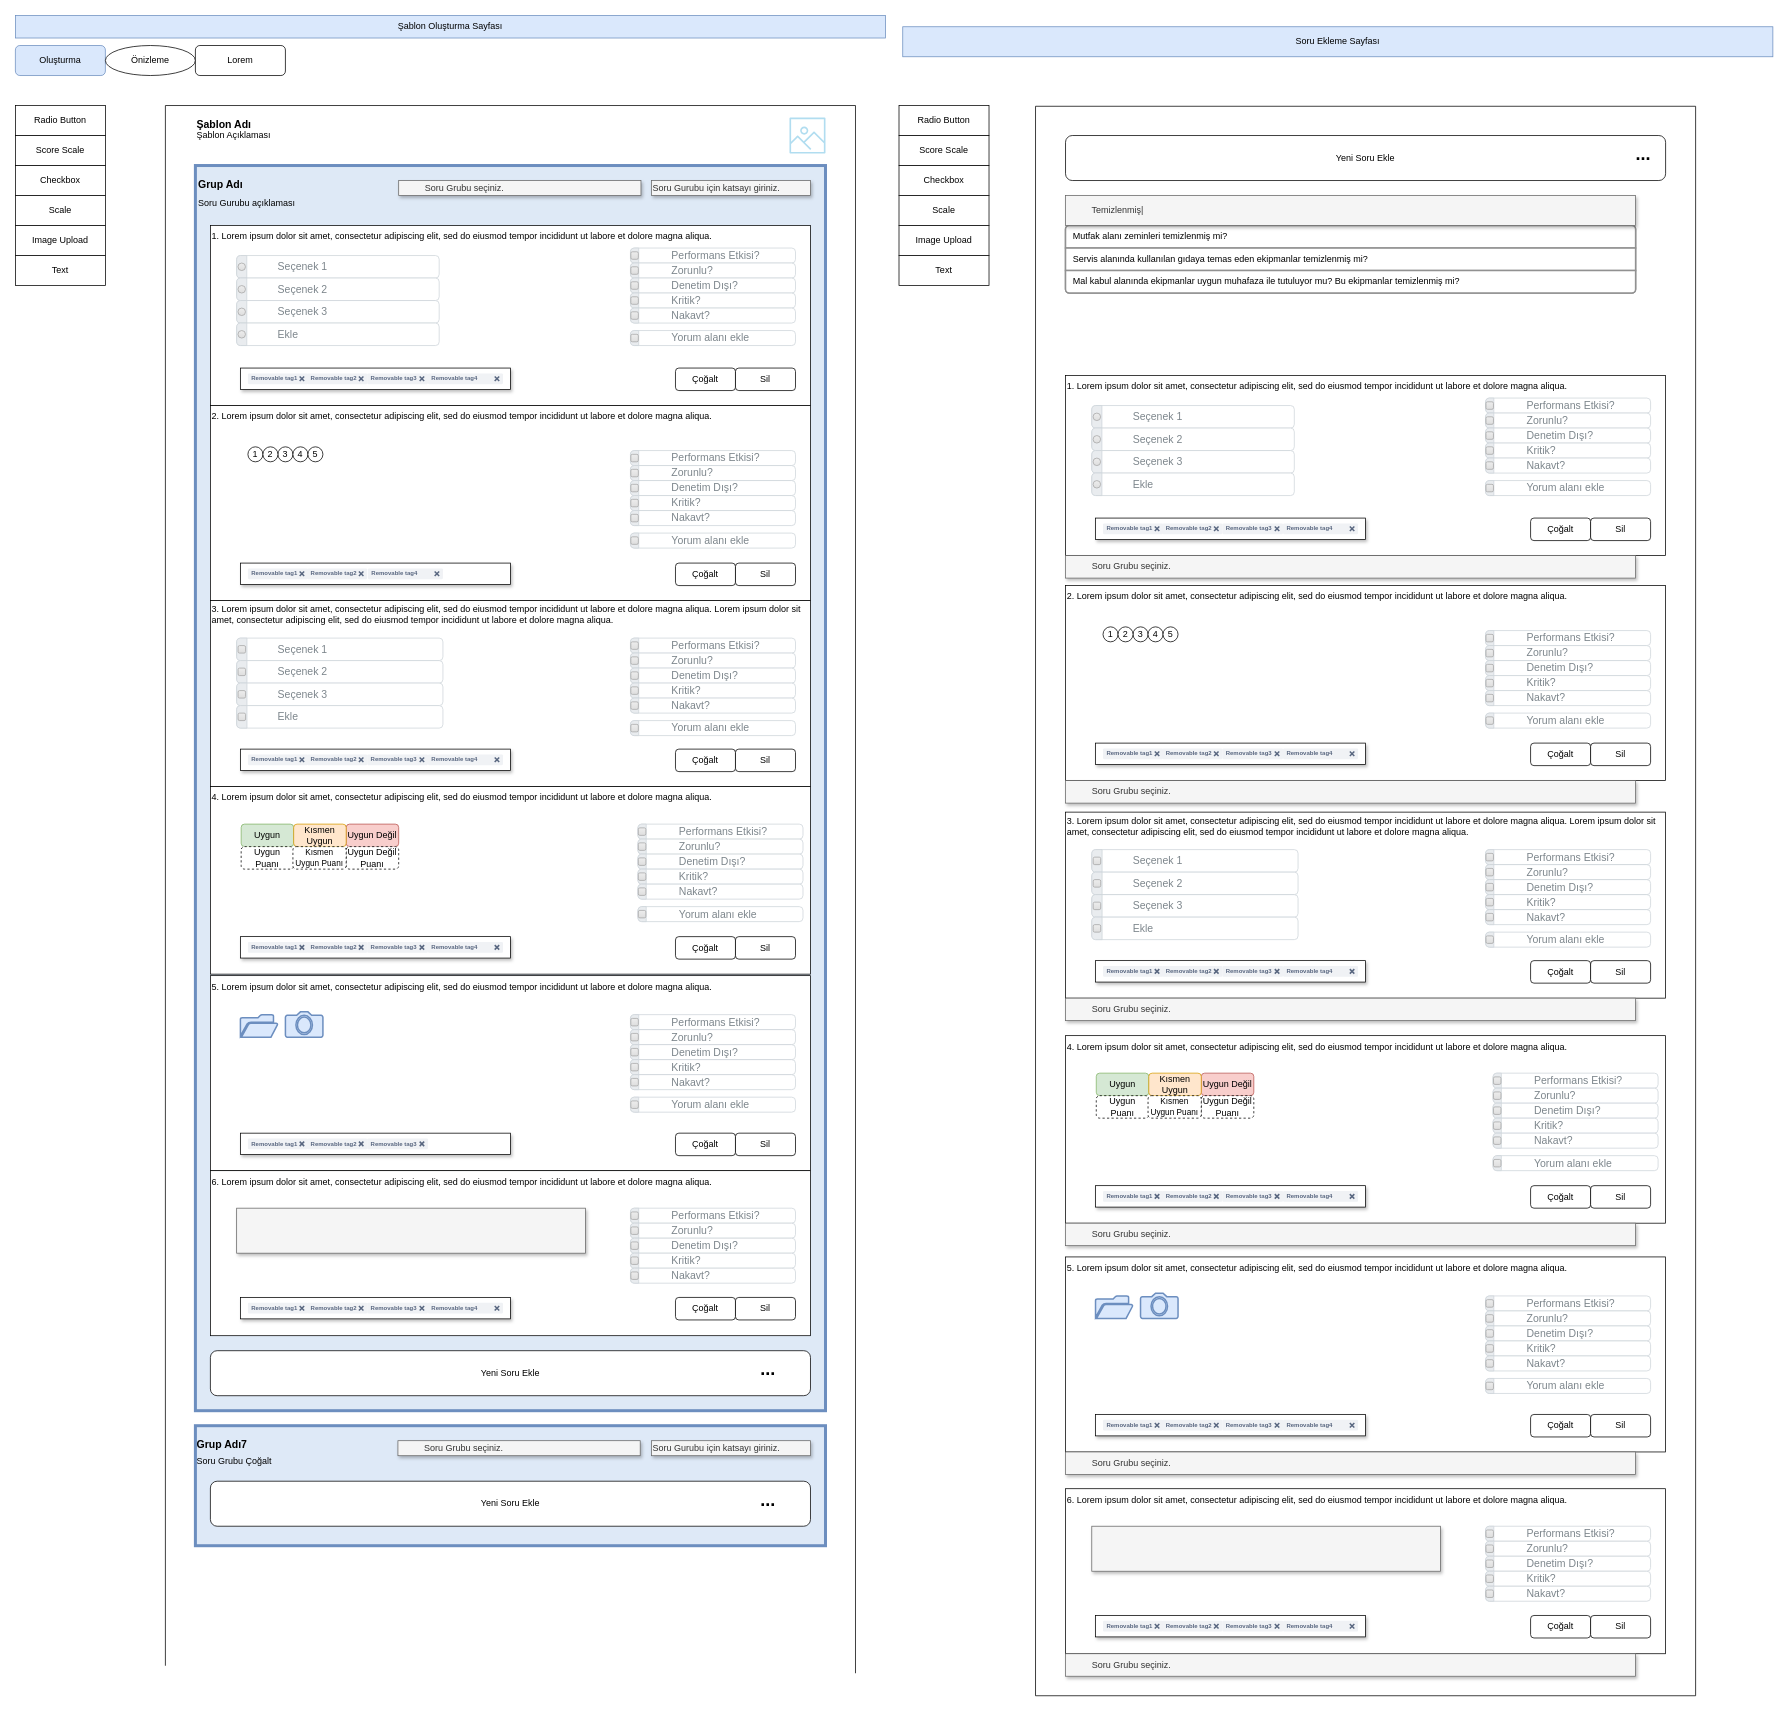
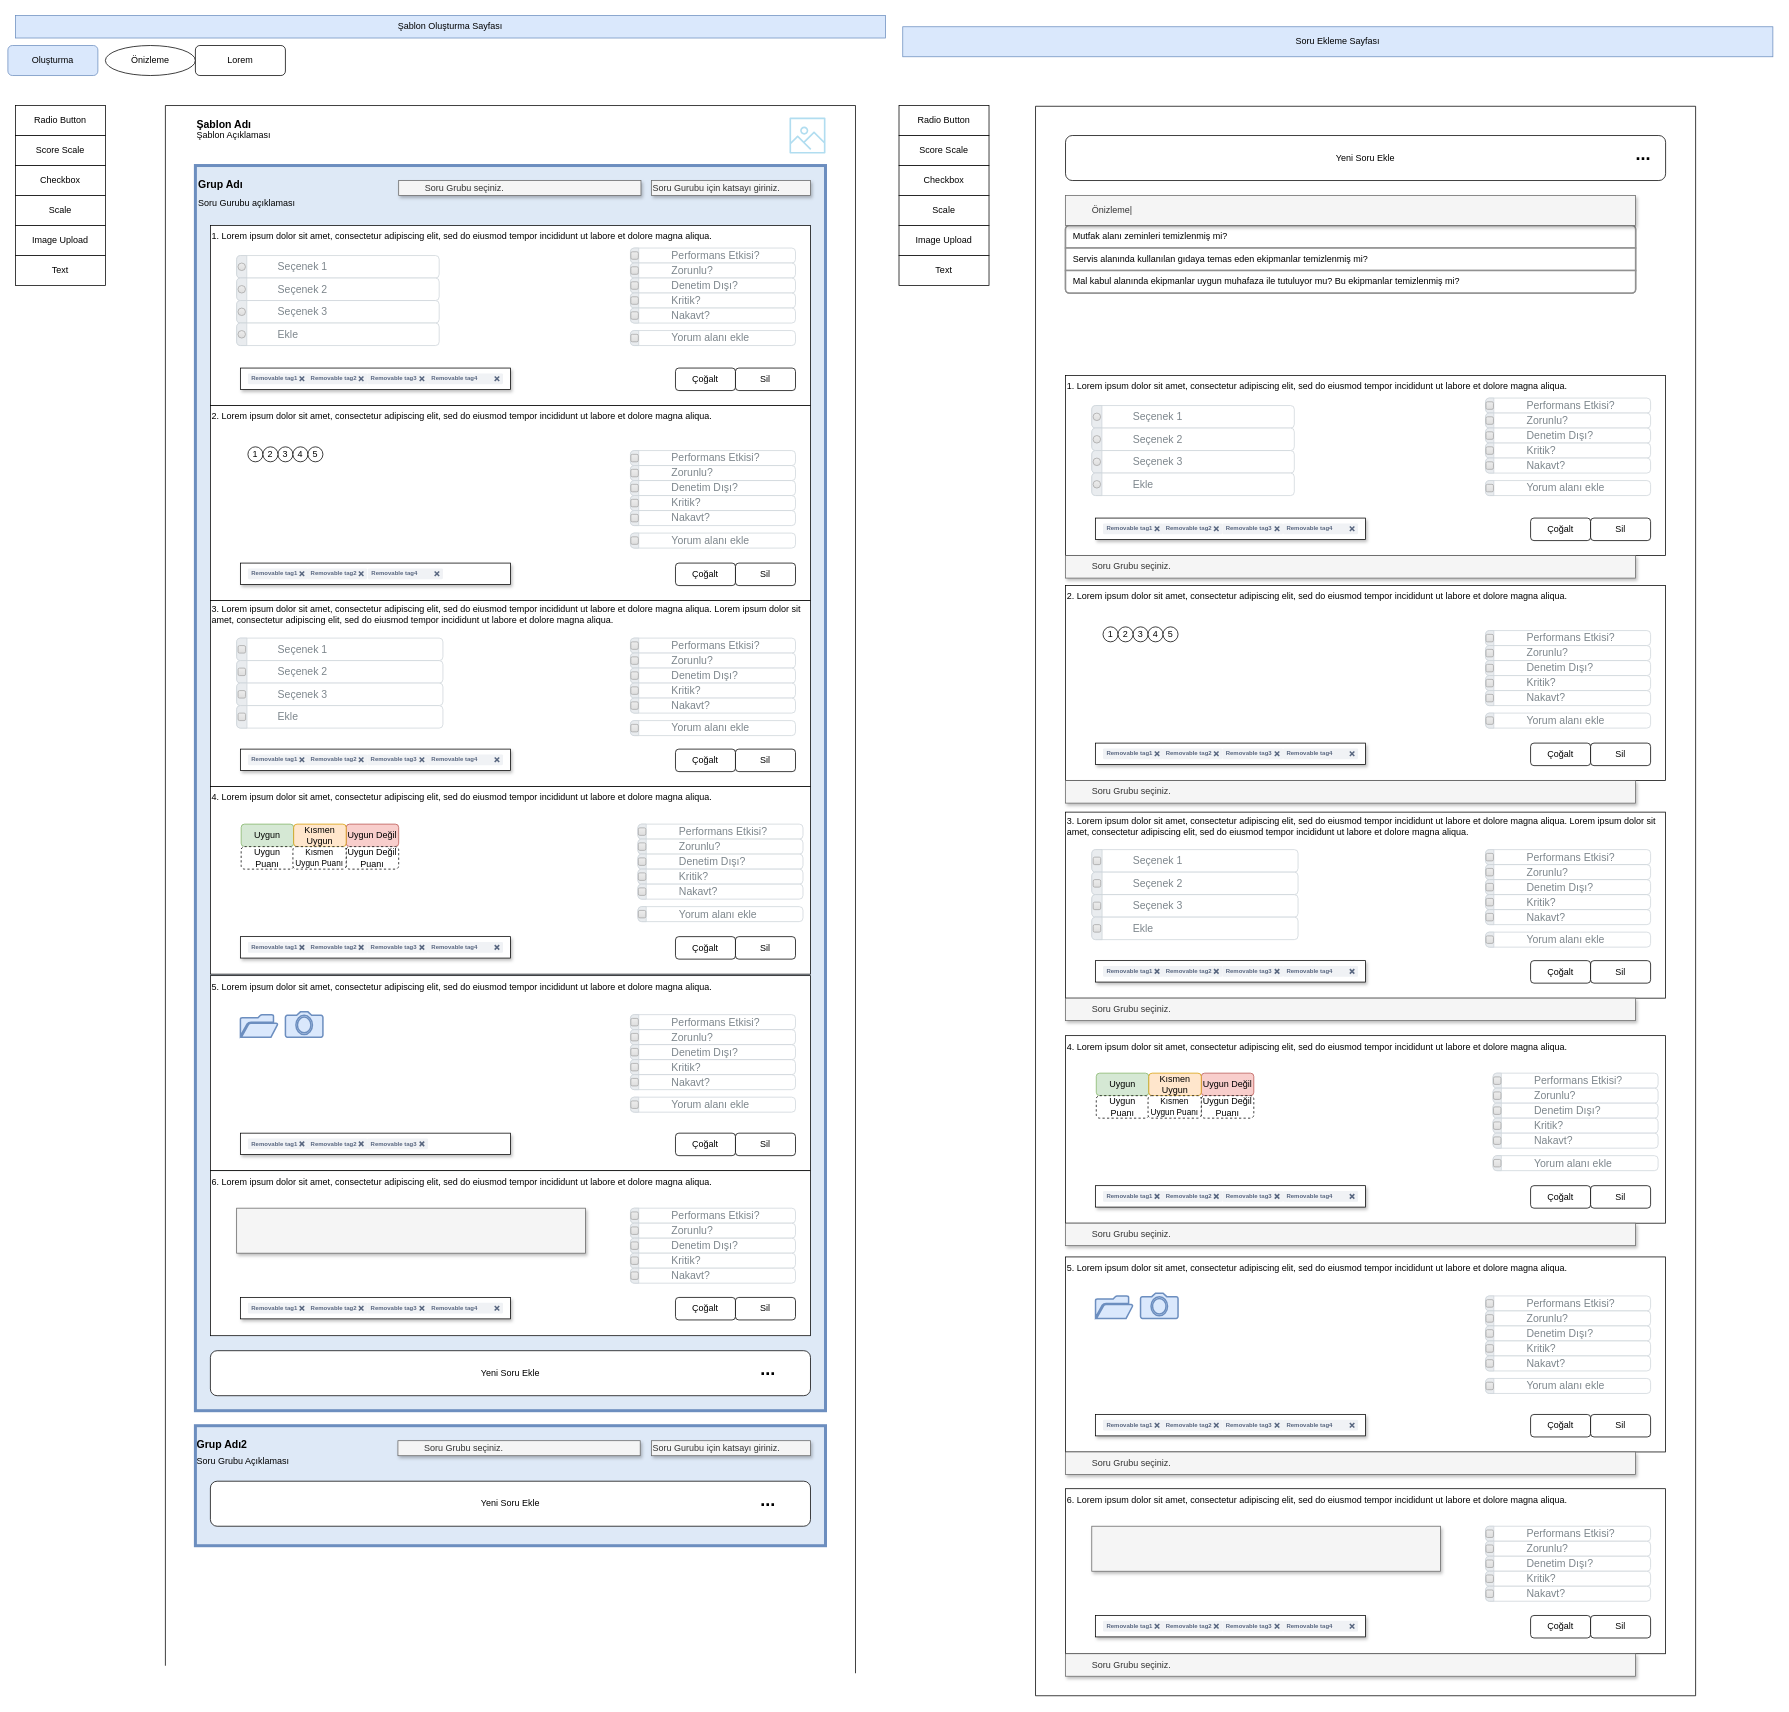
node "Oluşturma": moved (60, 60) -> (53, 60)
node "Temizlenmiş|": label "Temizlenmiş|" -> "Önizleme|"
node "Grup Adı7": label "Grup Adı7" -> "Grup Adı2"
node "Soru Grubu Çoğalt": label "Soru Grubu Çoğalt" -> "Soru Grubu Açıklaması"
